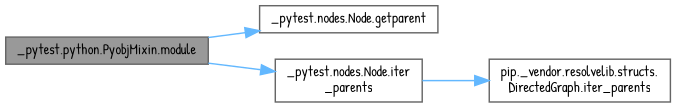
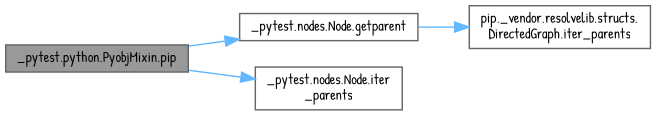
node "_pytest.python.PyobjMixin.module": label "_pytest.python.PyobjMixin.module" -> "_pytest.python.PyobjMixin.pip"
edge "_pytest.nodes.Node.iter _parents" -> "pip._vendor.resolvelib.structs. DirectedGraph.iter_parents": now "_pytest.nodes.Node.getparent" -> "pip._vendor.resolvelib.structs. DirectedGraph.iter_parents"
